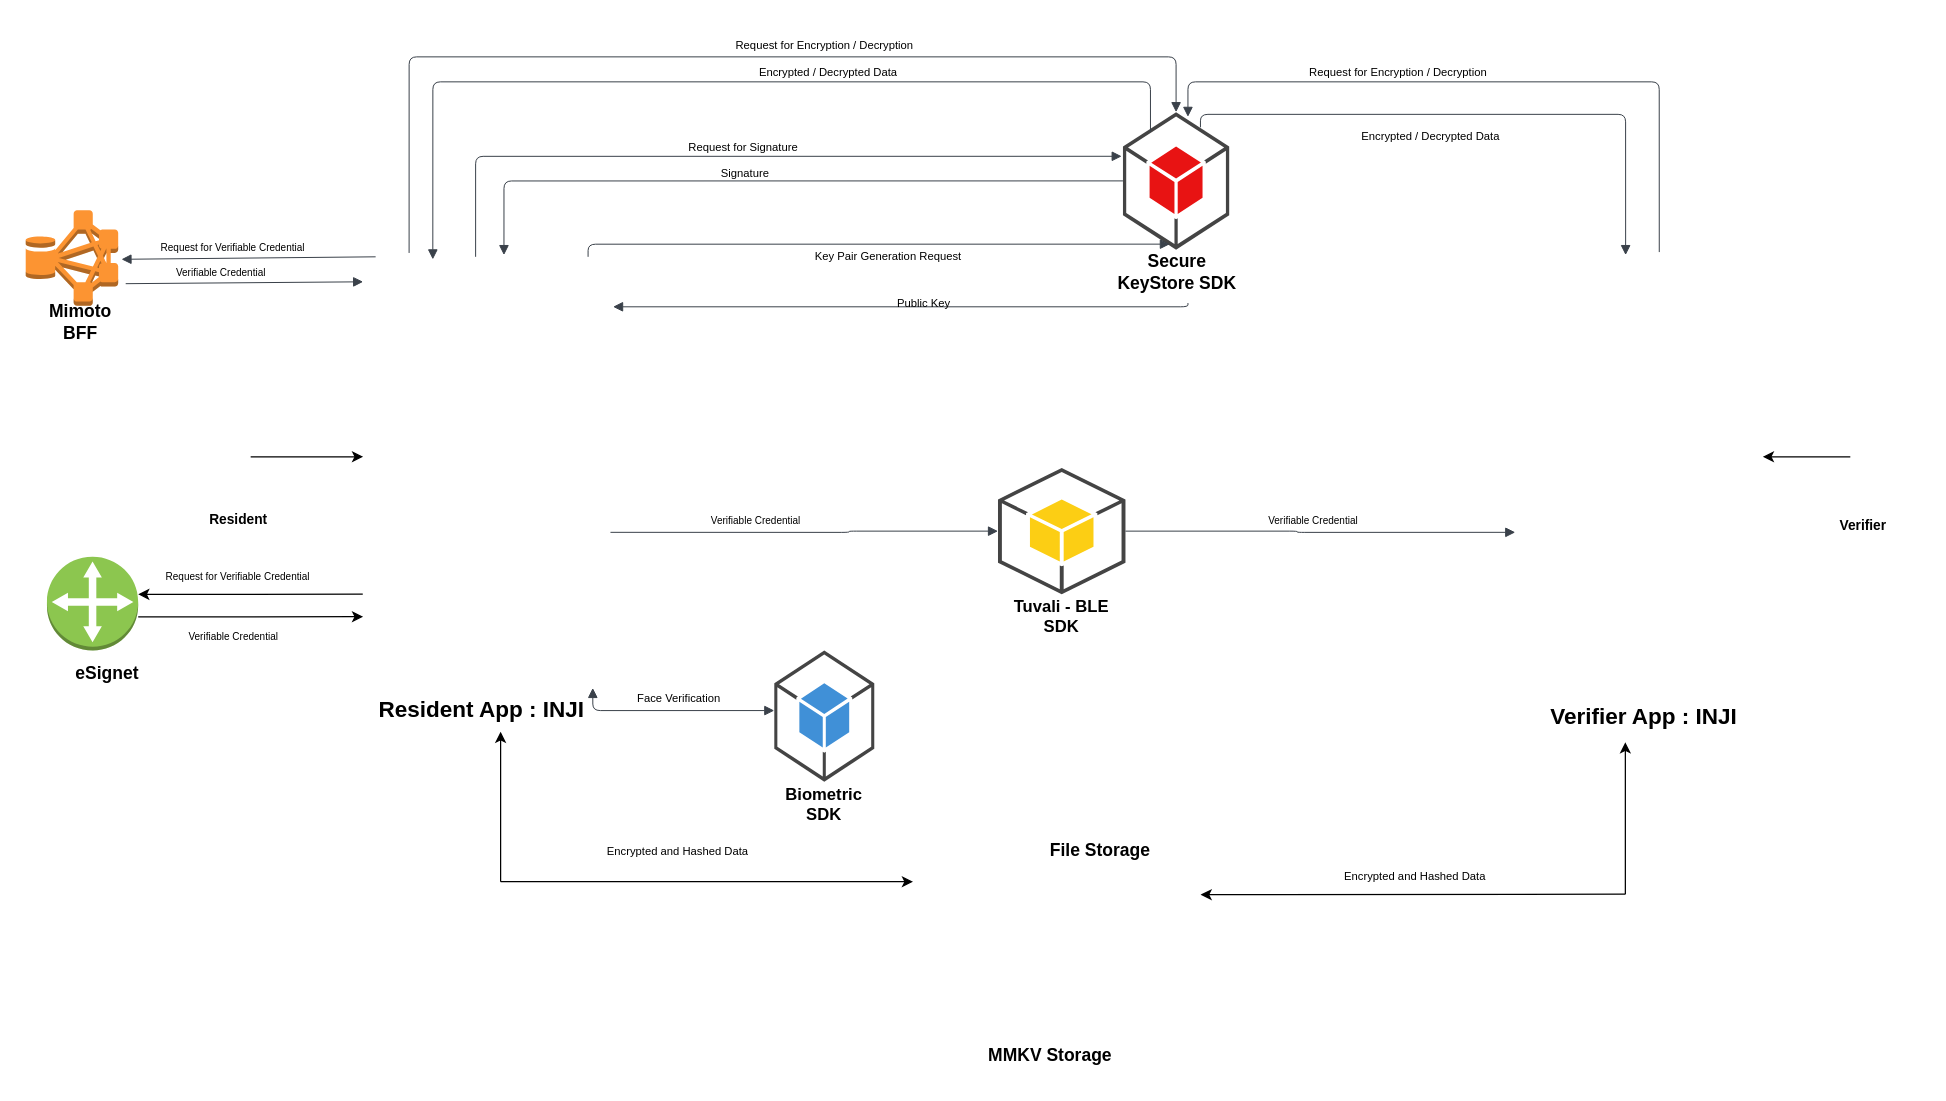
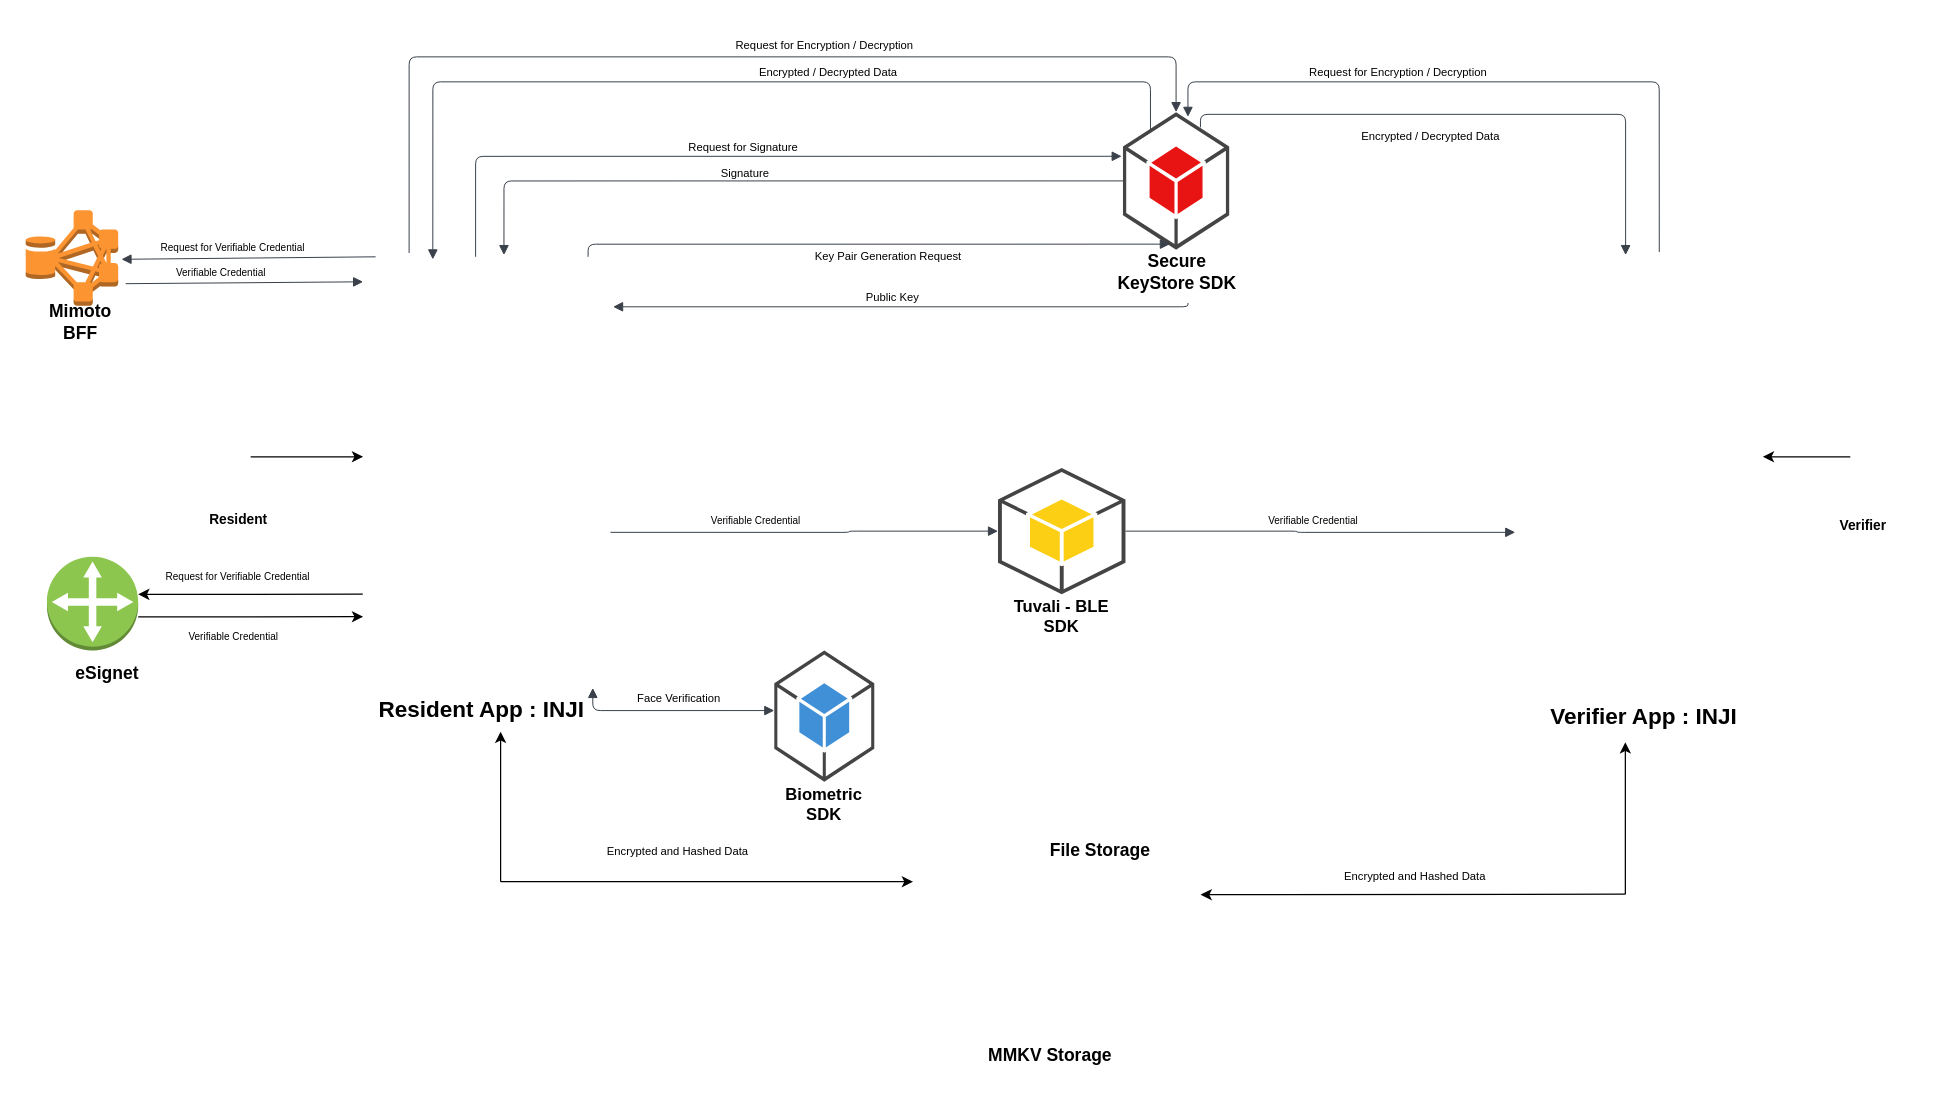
node "Public Key": moved (924, 303) -> (893, 297)
